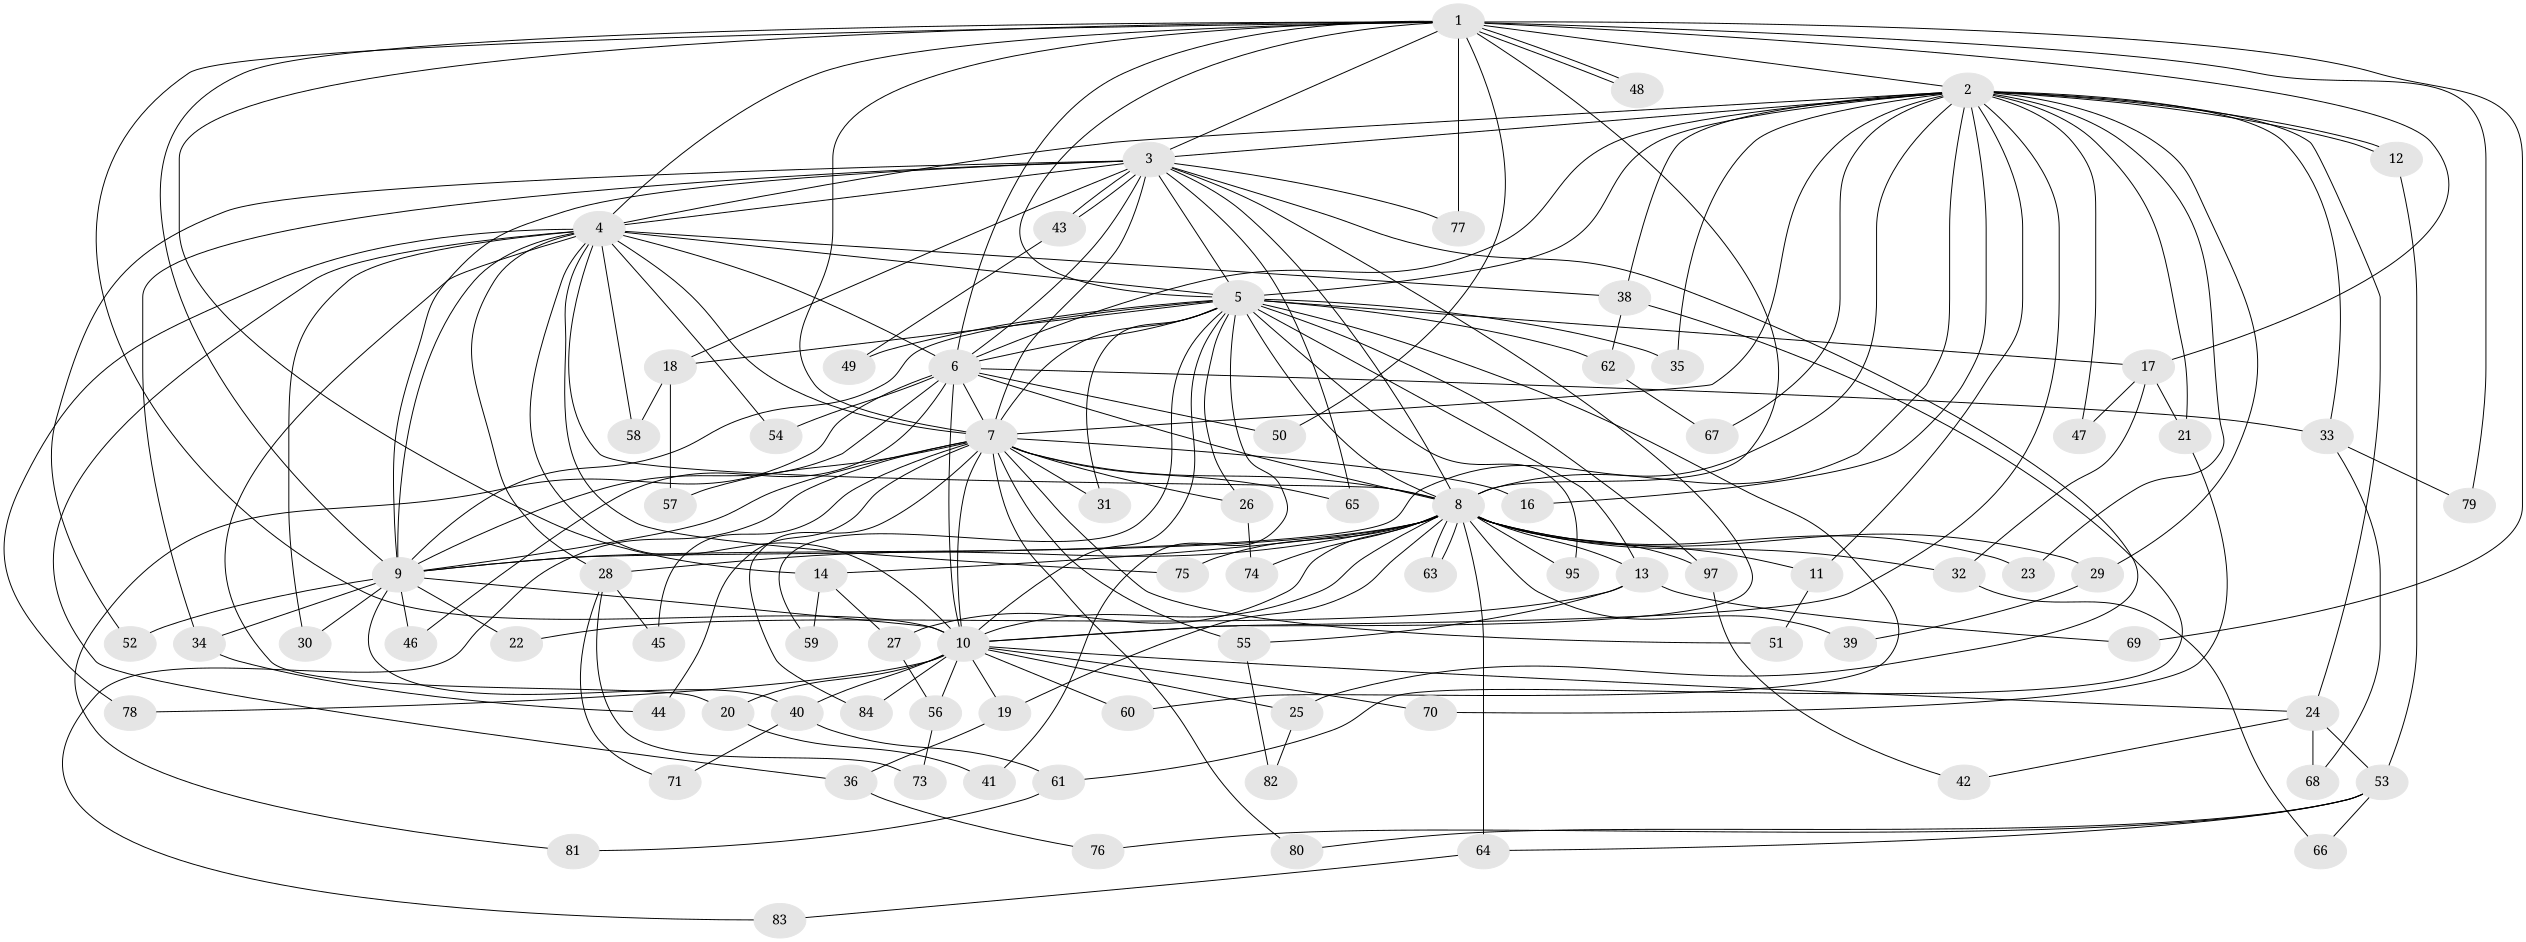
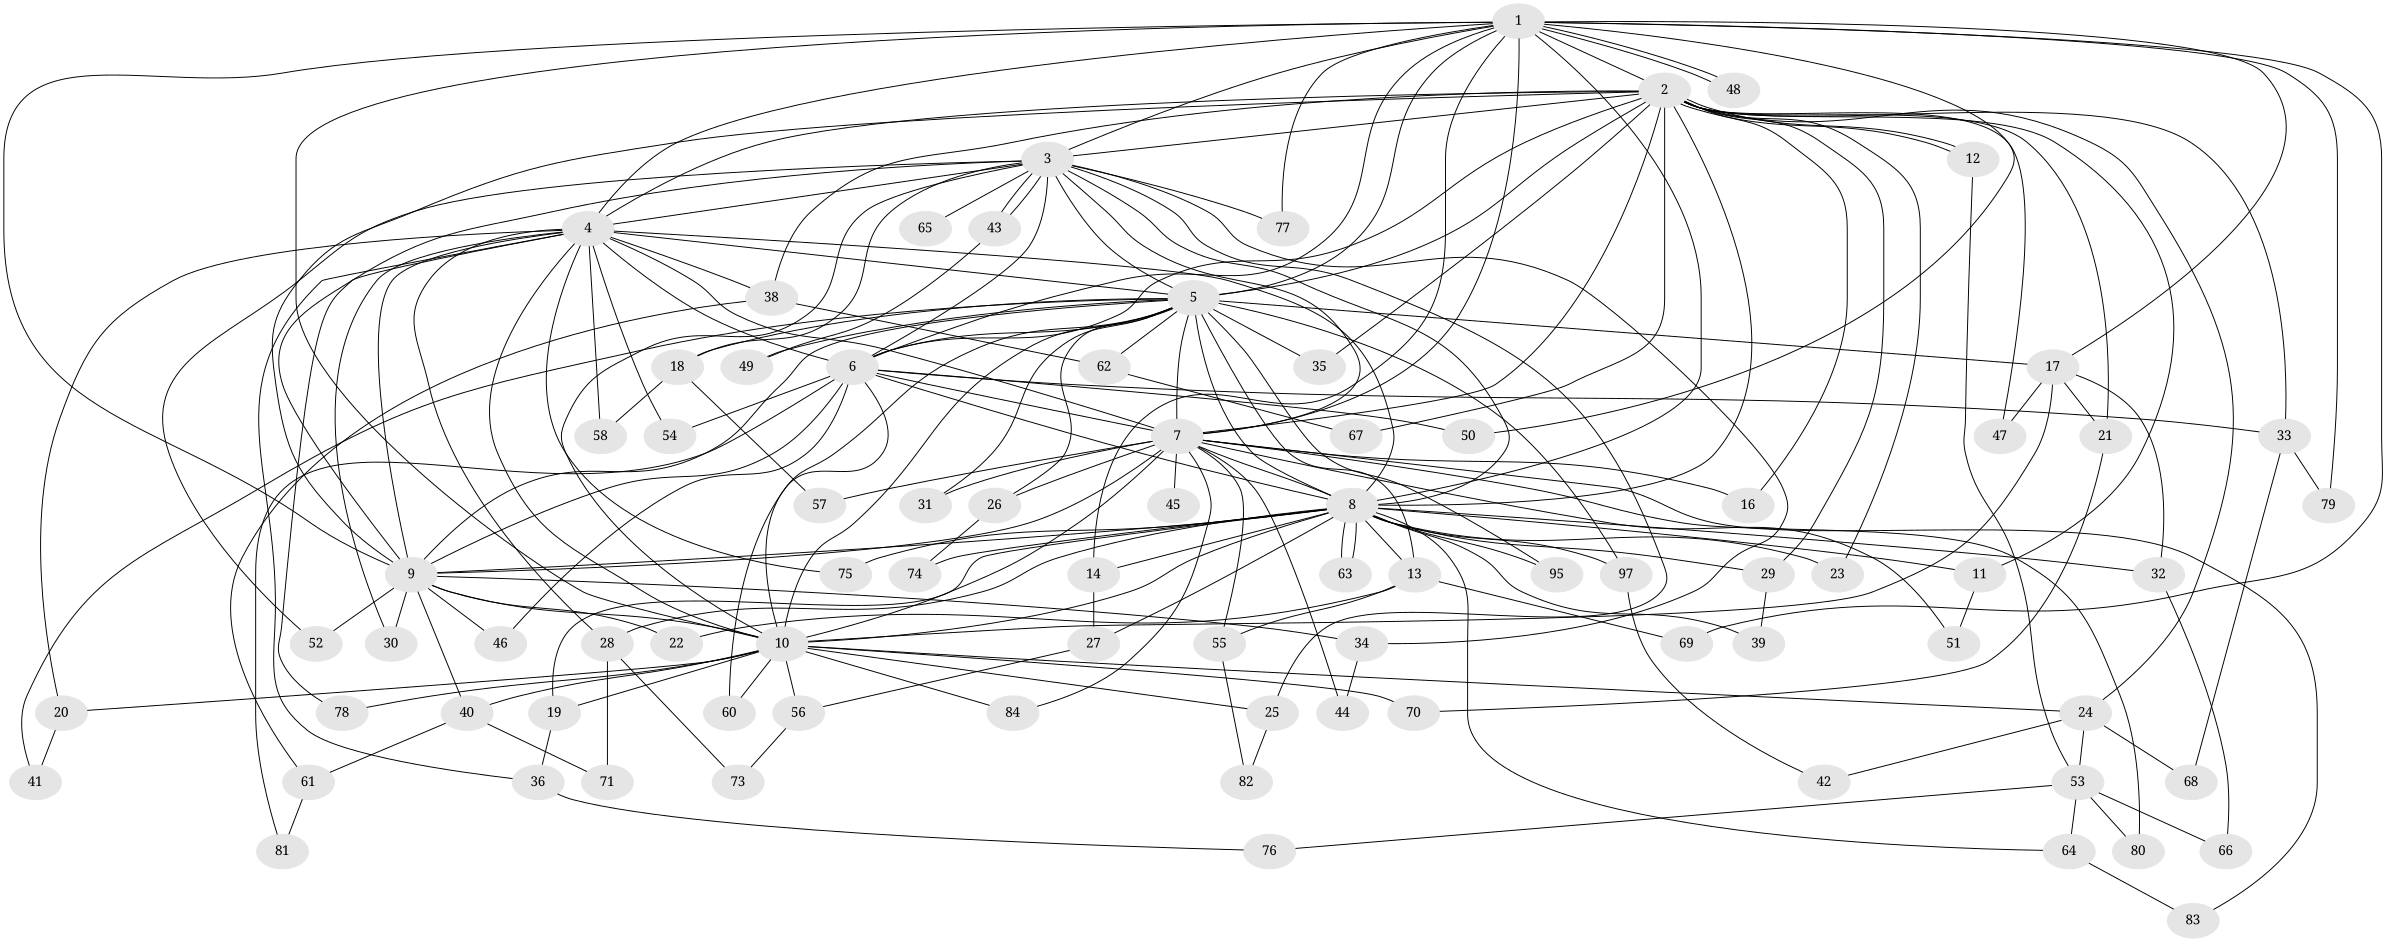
edge "7" -- "65": removed
edge "2" -- "10": now "17" -- "10"
edge "28" -- "45": removed
node "59": removed
